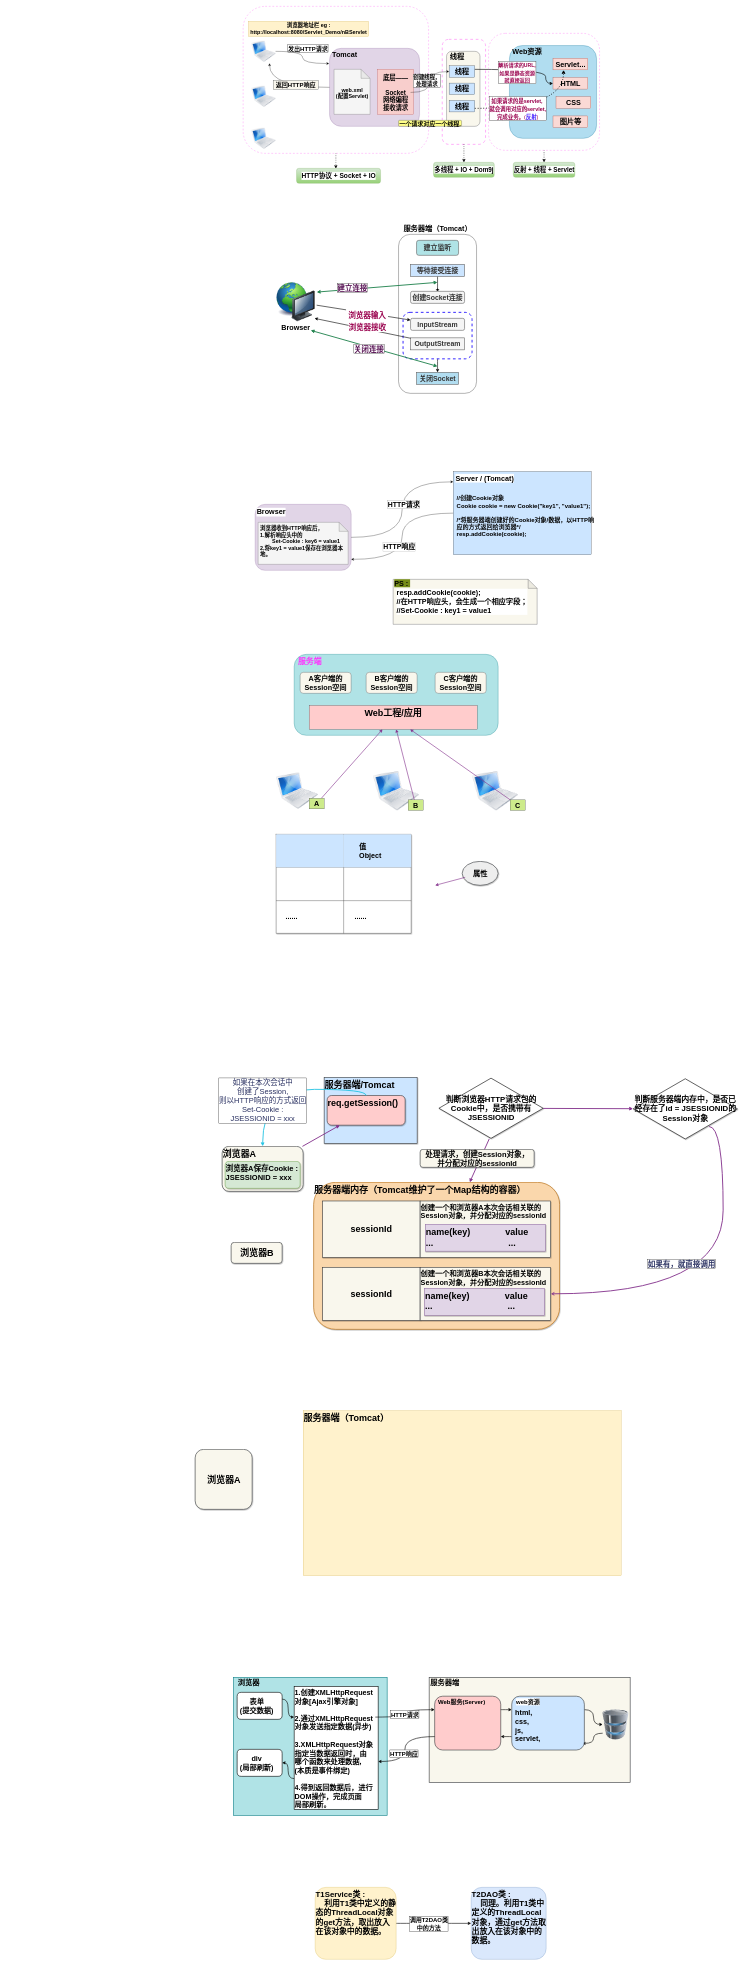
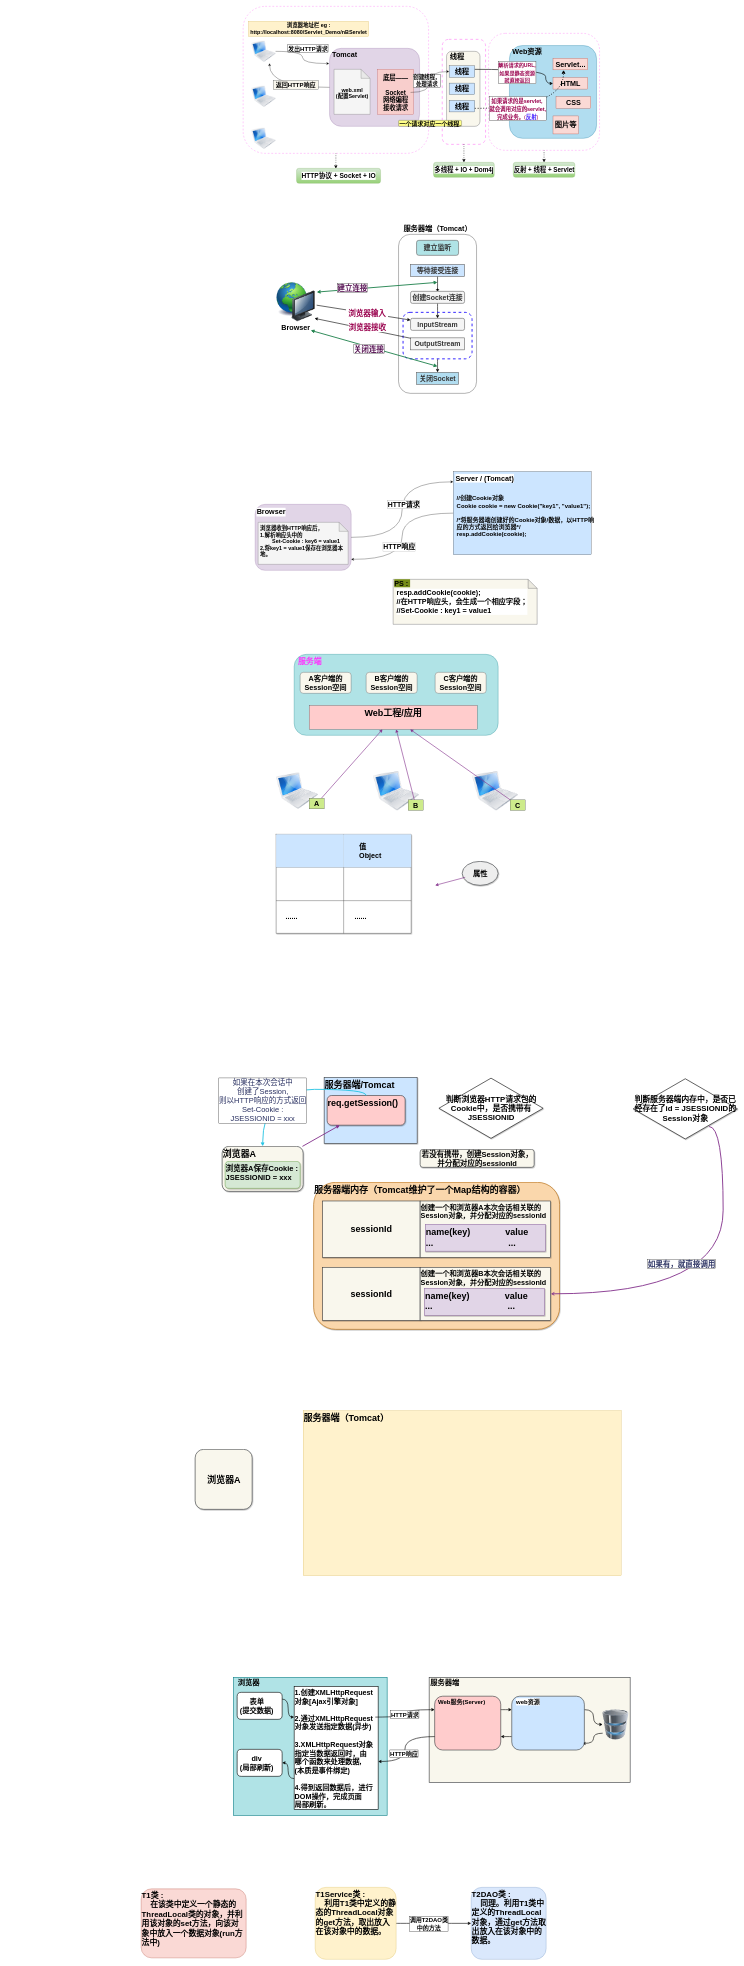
node "图片等": size 35x12 -> 26x18
node "多线程 + IO + Dom9j": label "多线程 + IO + Dom9j" -> "多线程 + IO + Dom4j"
edge "创建Socket连接" -> "InputStream": added
node "浏览器输入": size 42x12 -> 42x9
edge "判断浏览器HTTP请求包的Cookie中，是否携带有JSESSIONID" -> "判断服务器端内存中，是否已经存在了id = JSESSIONID的Session对象": removed
edge "判断浏览器HTTP请求包的Cookie中，是否携带有JSESSIONID" -> "服务器端内存（Tomcat维护了一个Map结构的容器）": removed
node "处理请求，创建Session对象， 并分配对应的sessionId": label "处理请求，创建Session对象， 并分配对应的sessionId" -> "若没有携带，创建Session对象， 并分配对应的sessionId"
node "浏览器B": removed
node "html, css, js, servlet,": removed
node "T1类 : 在该类中定义一个静态的ThreadLocal类的对象，并利用该对象的set方法，向该对象中放入一个数据对象(run方法中)": added
